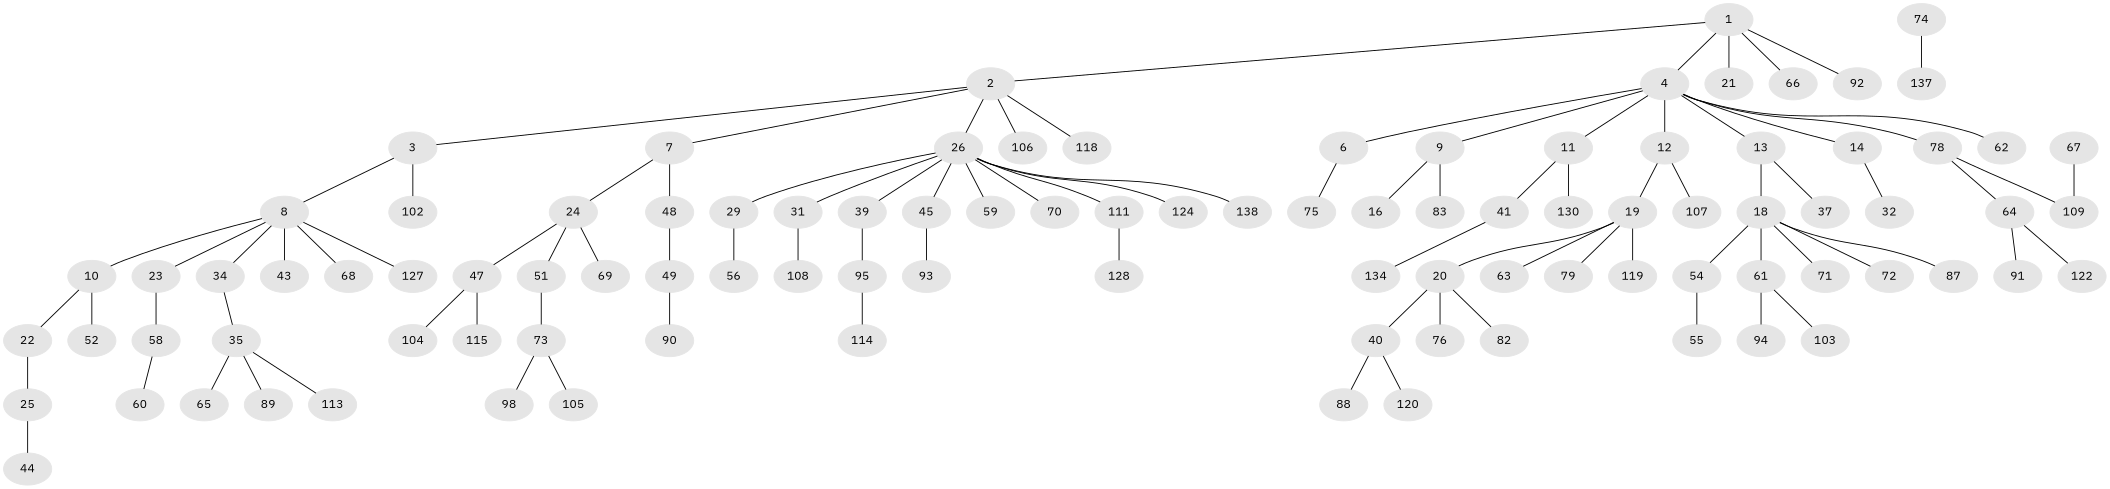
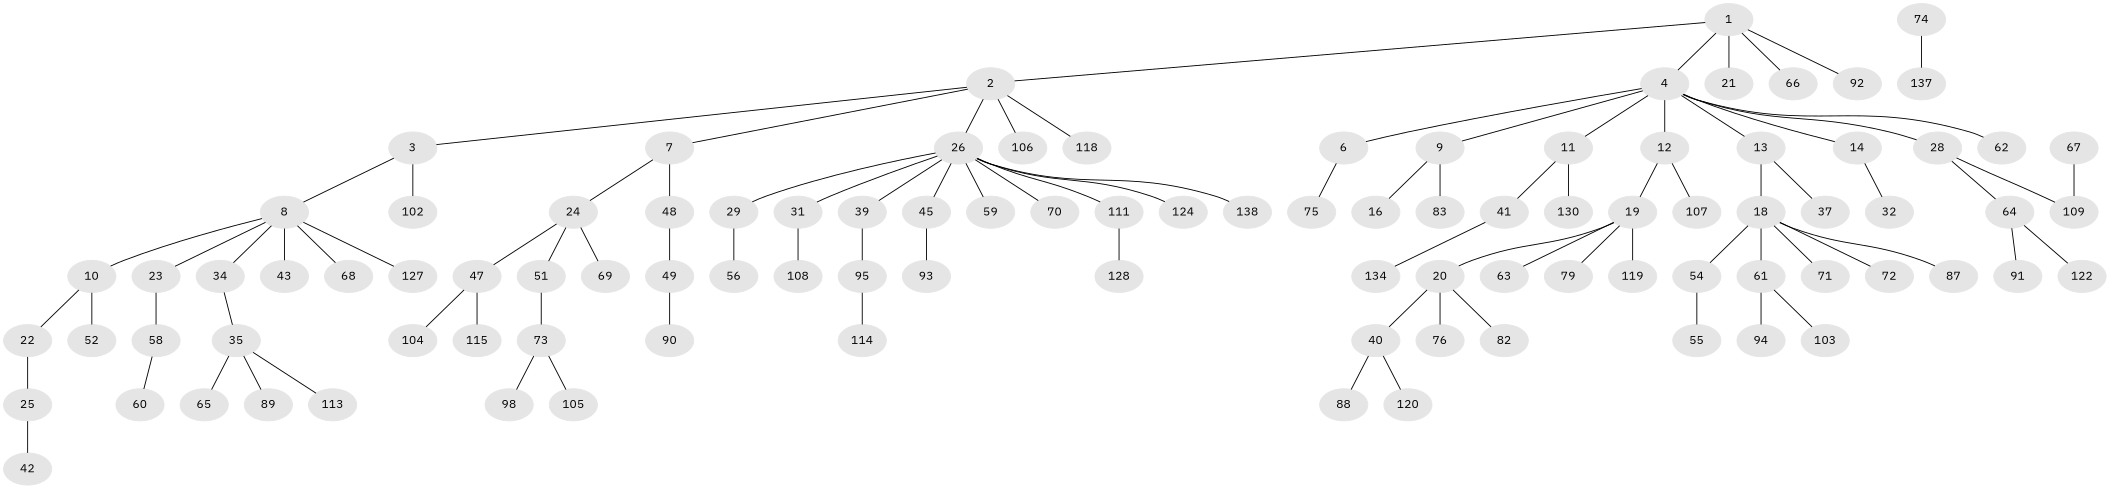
node "78": label "78" -> "28"
node "44": label "44" -> "42"
